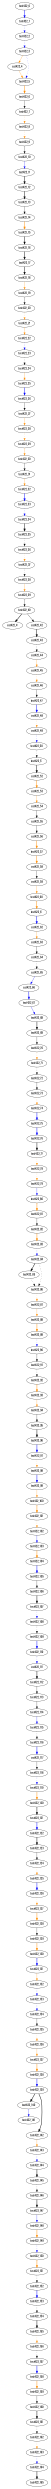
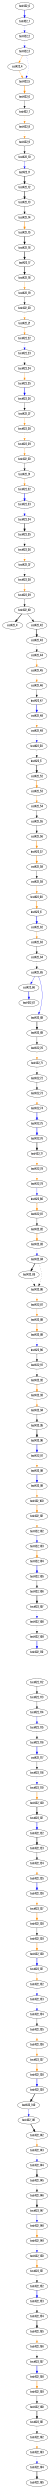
edge "test422_67" -> "test422_68": now "test422_65" -> "test422_68"
node "test422_111": removed
edge "test422_139" -> "test422_142": now "test422_141" -> "test422_142"
